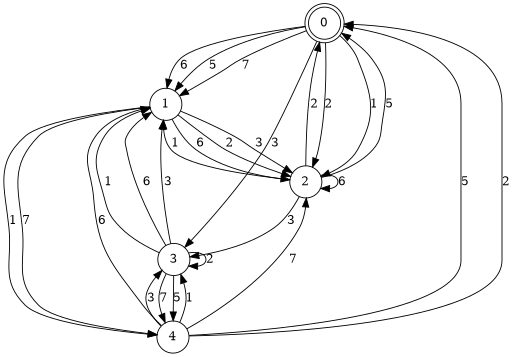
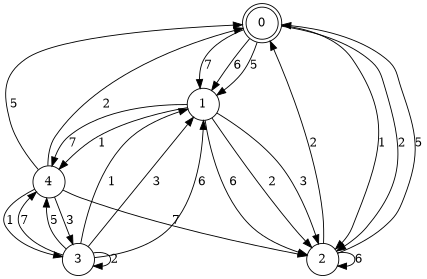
edge "0" -> "3": removed, label "3"
edge "2" -> "1": removed, label "1"
edge "4" -> "1": removed, label "6"
edge "2" -> "3": removed, label "3"
